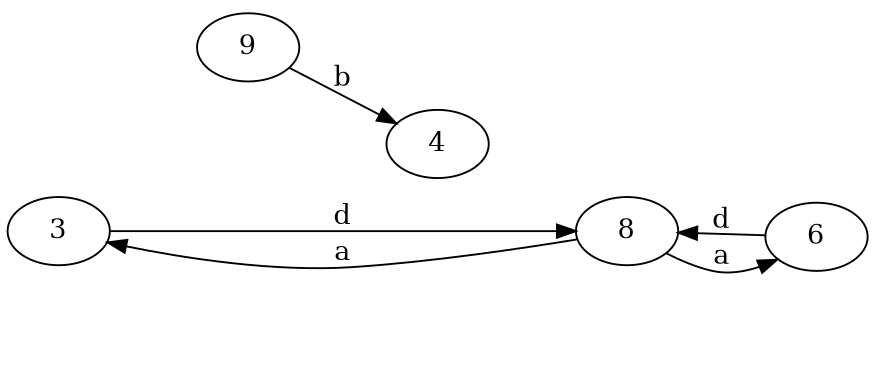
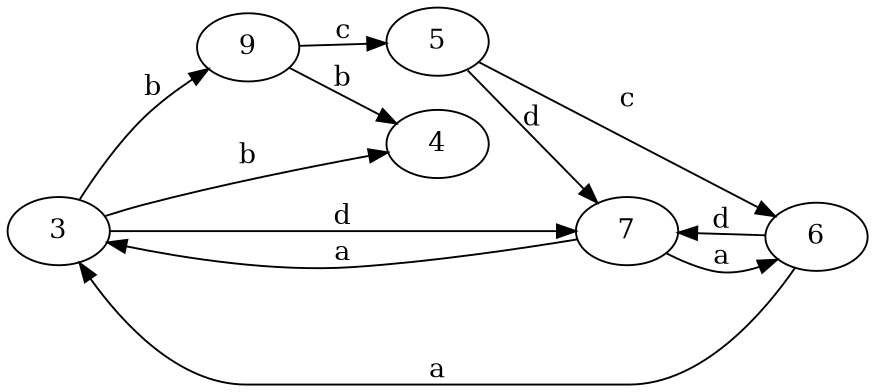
node "5": added
edge "3" -> "9": added, label "b"
edge "3" -> "4": added, label "b"
node "8": label "8" -> "7"
edge "6" -> "3": added, label "a"
